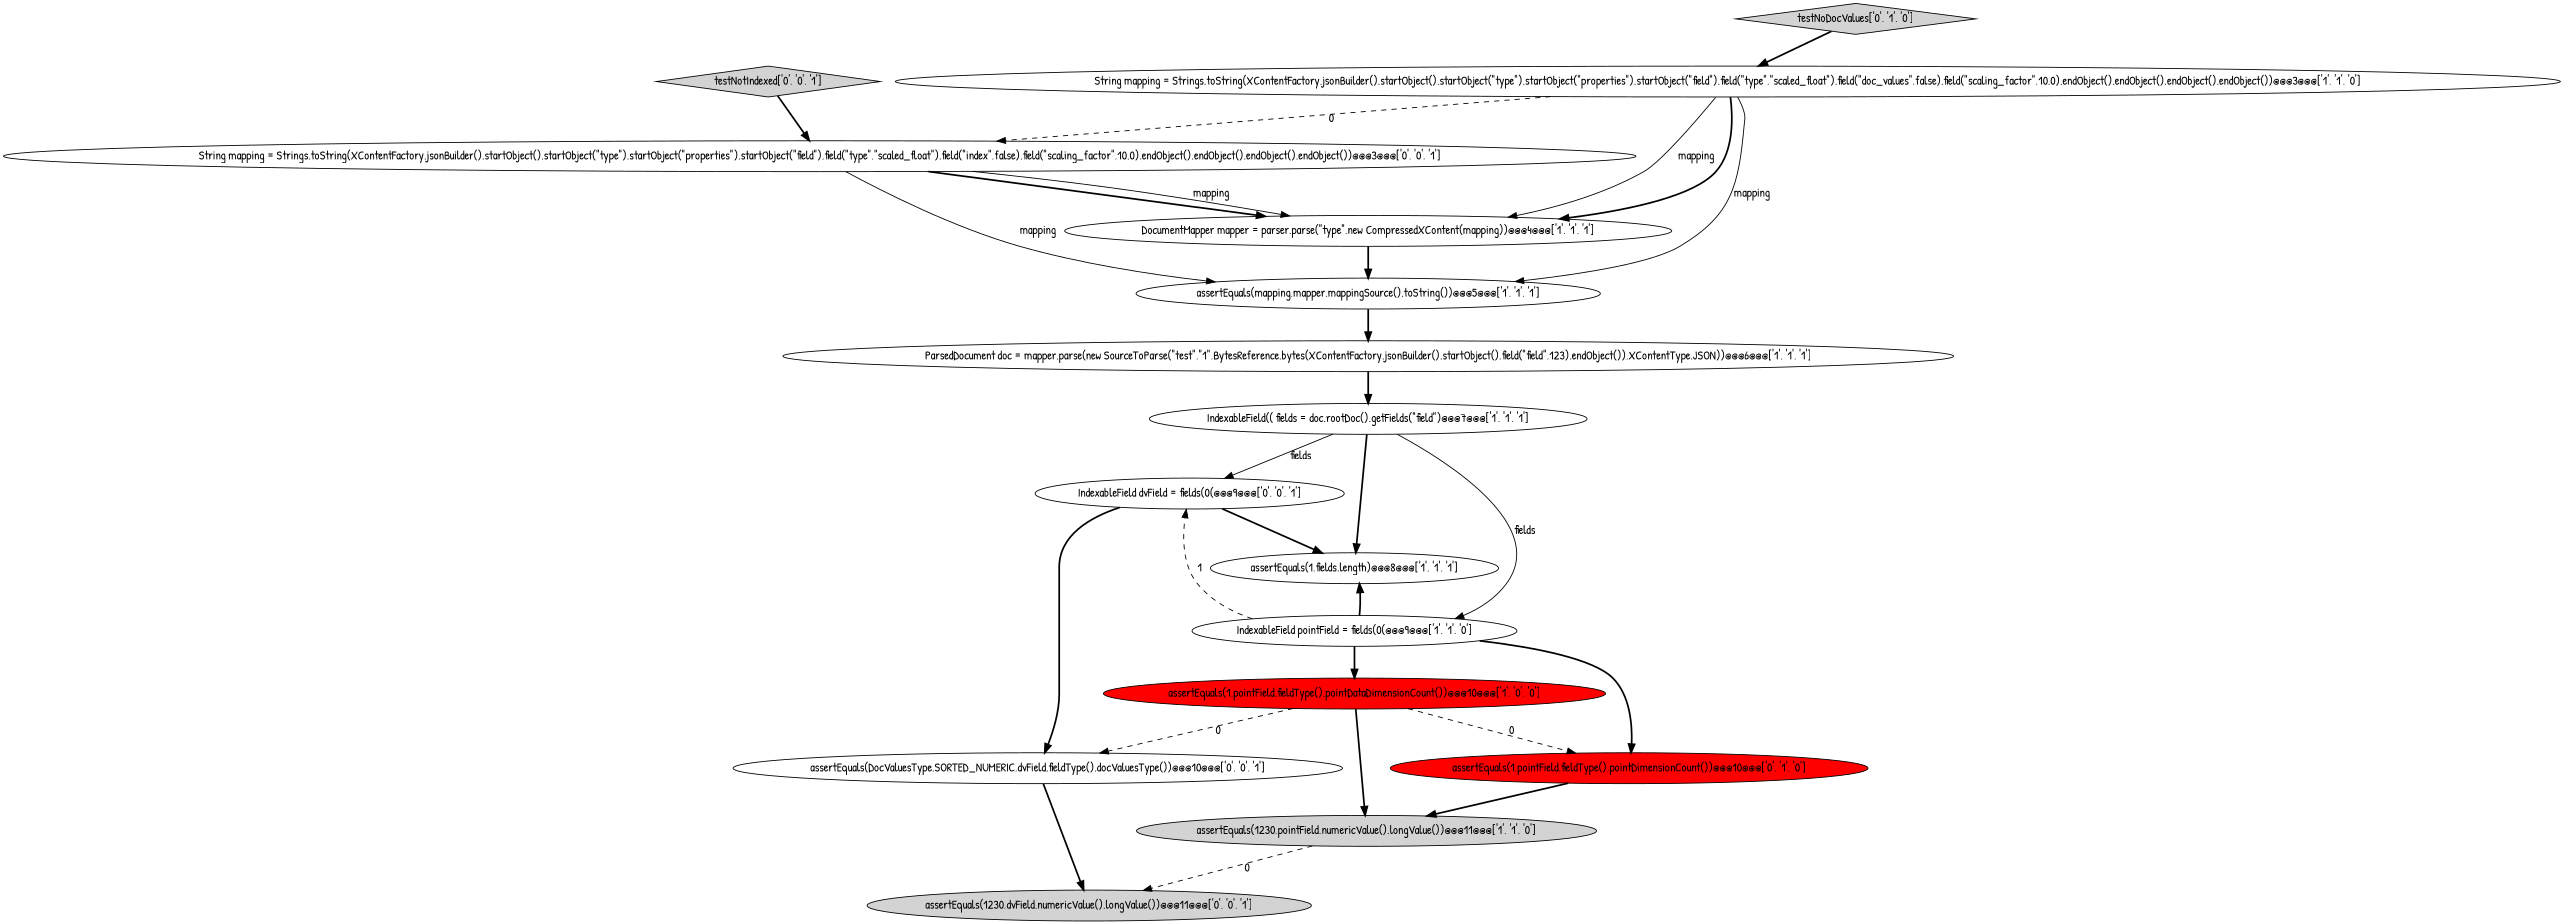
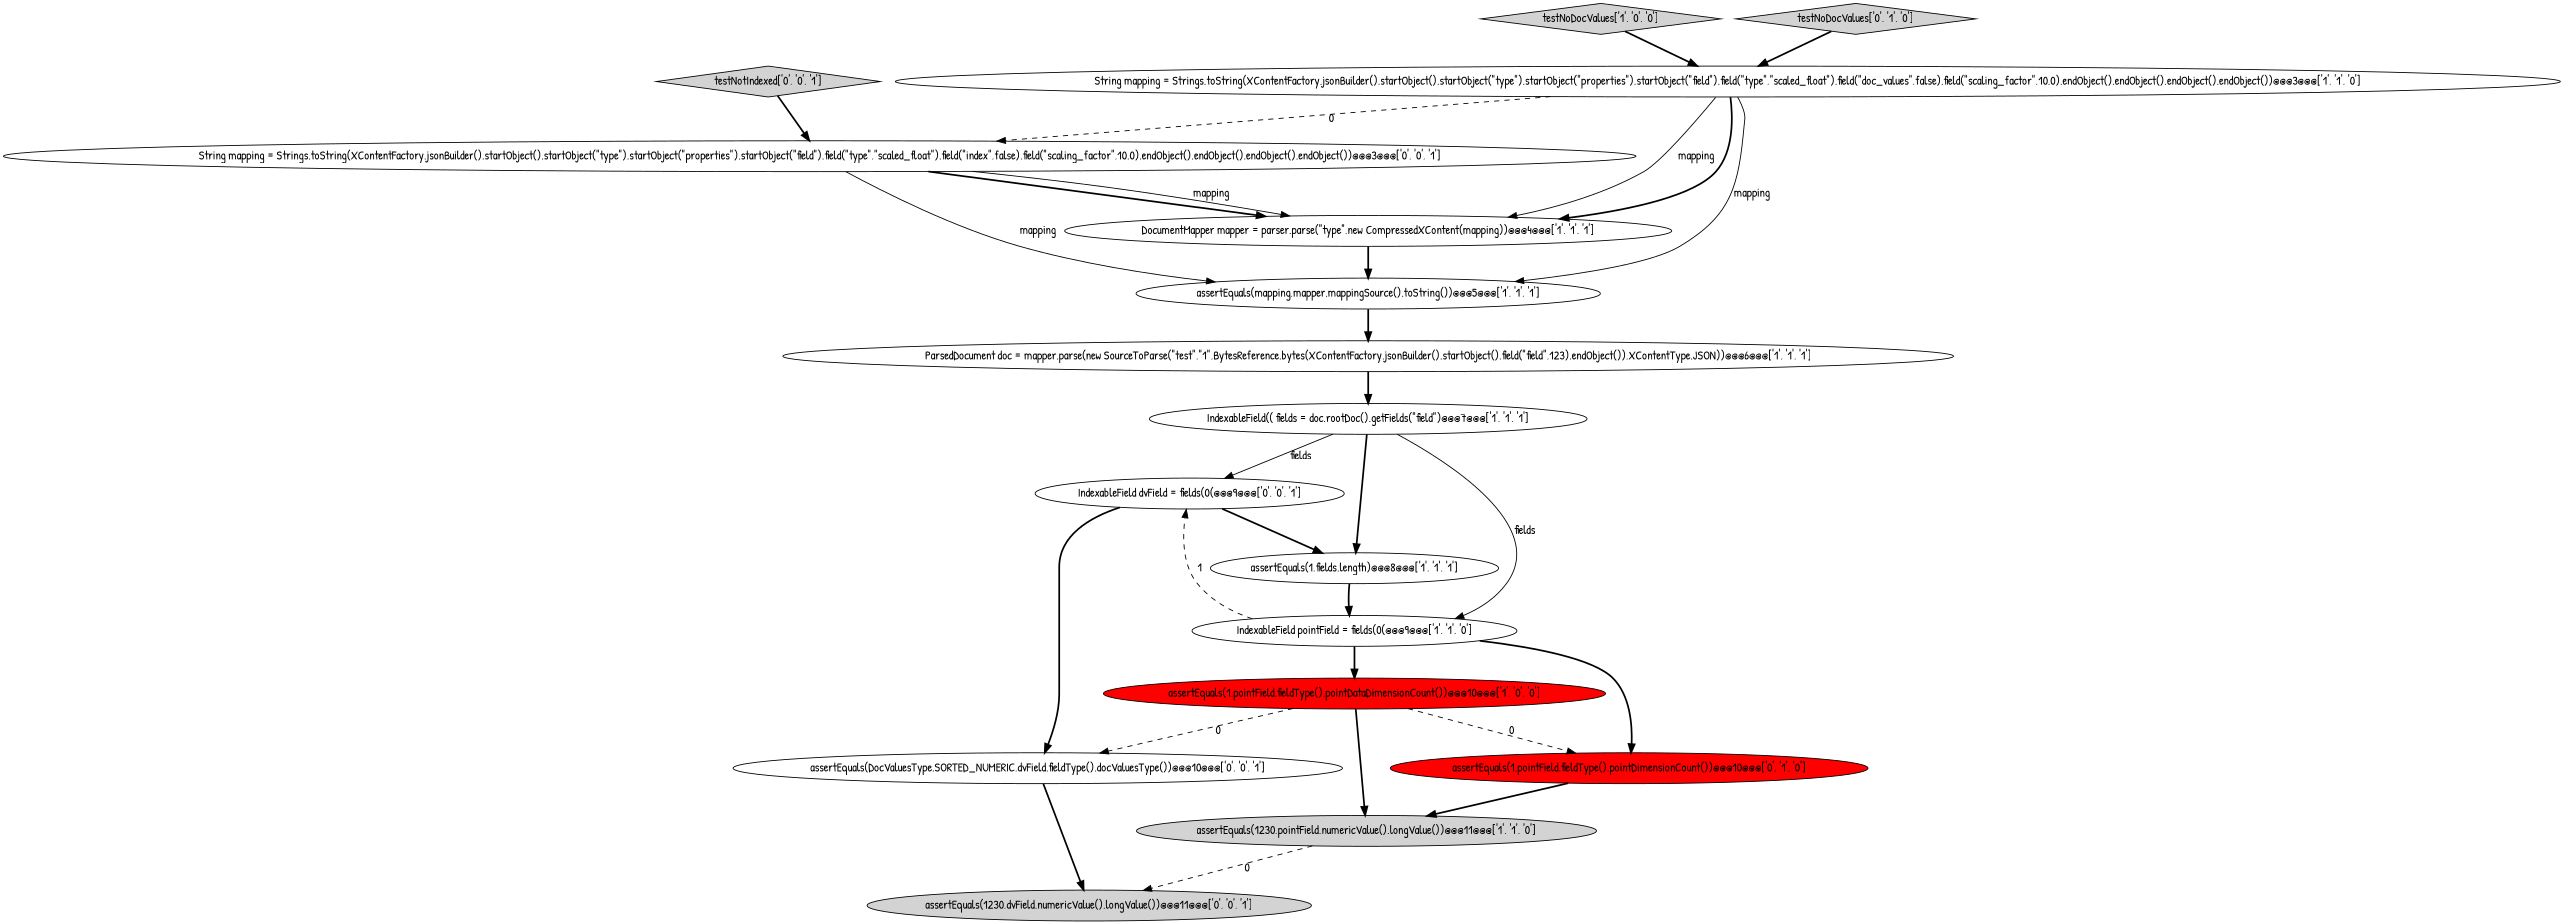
node "testNoDocValues['1', '0', '0']": added
edge "IndexableField pointField = fields(0(@@@9@@@['1', '1', '0']" -> "assertEquals(1,fields.length)@@@8@@@['1', '1', '1']": reversed
